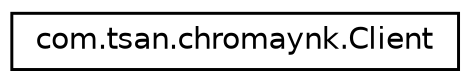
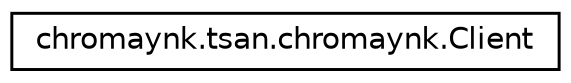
node "com.tsan.chromaynk.Client": label "com.tsan.chromaynk.Client" -> "chromaynk.tsan.chromaynk.Client"
